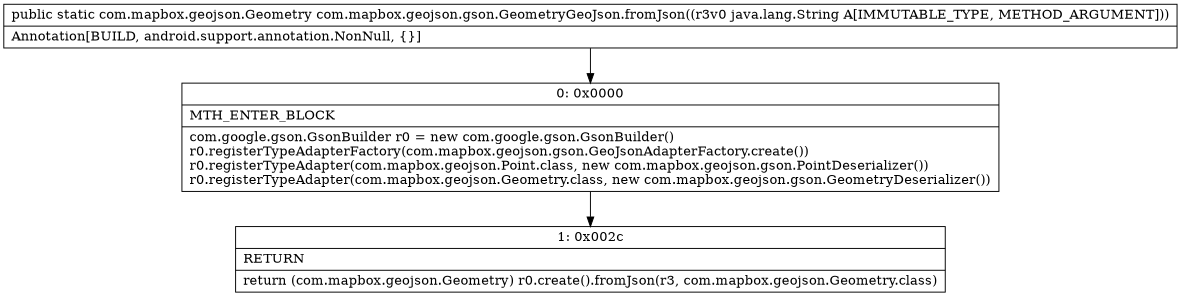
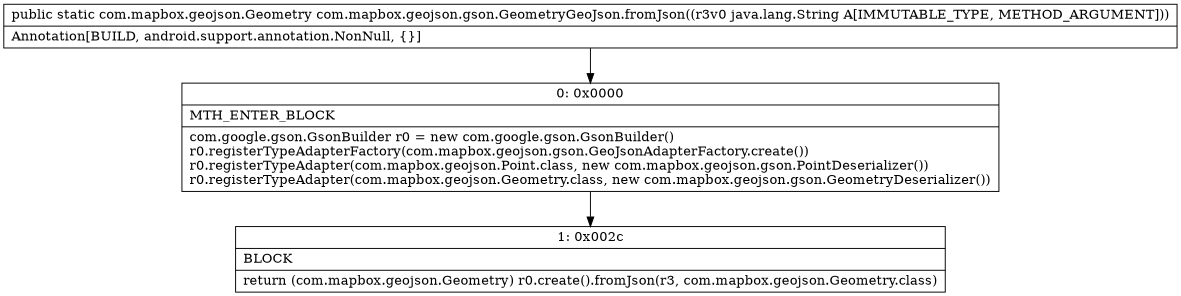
node "1: 0x002c": text "RETURN" -> "BLOCK"
